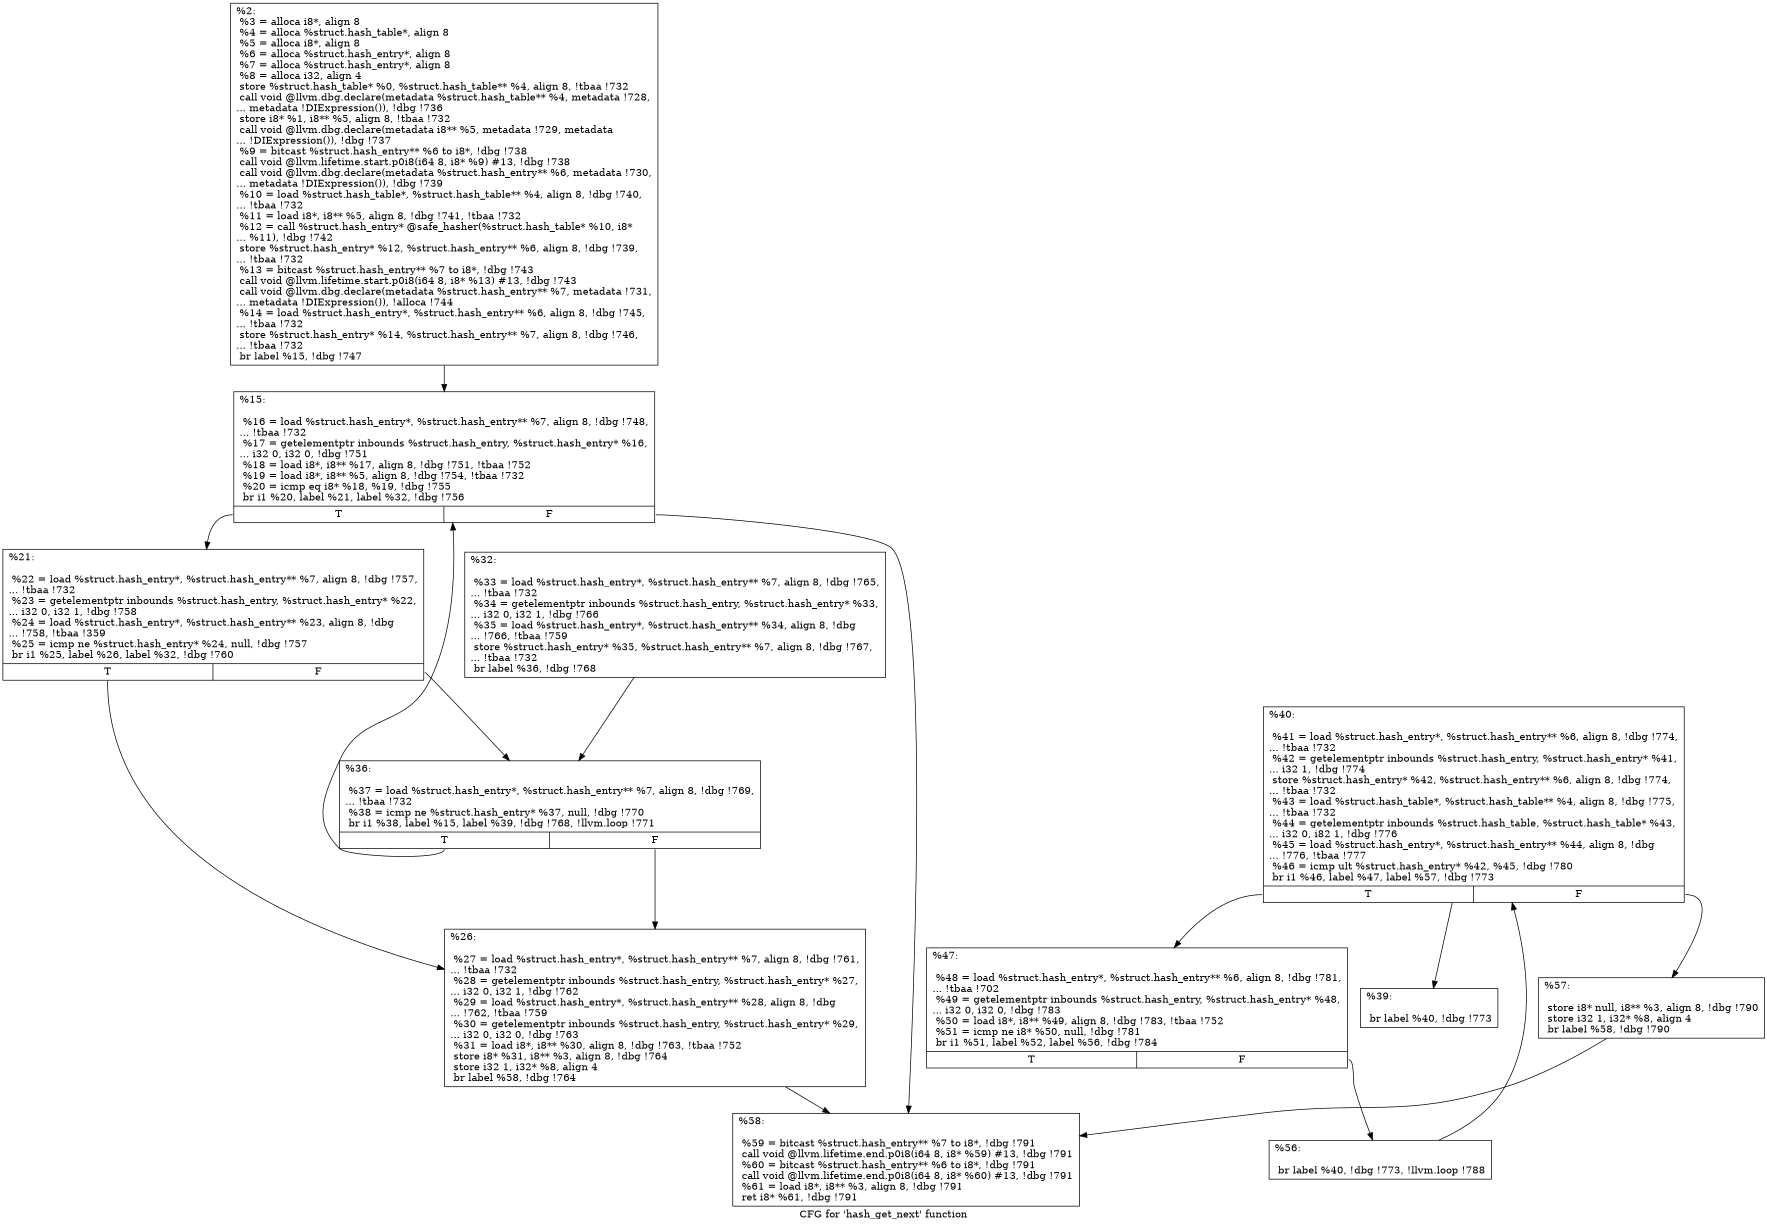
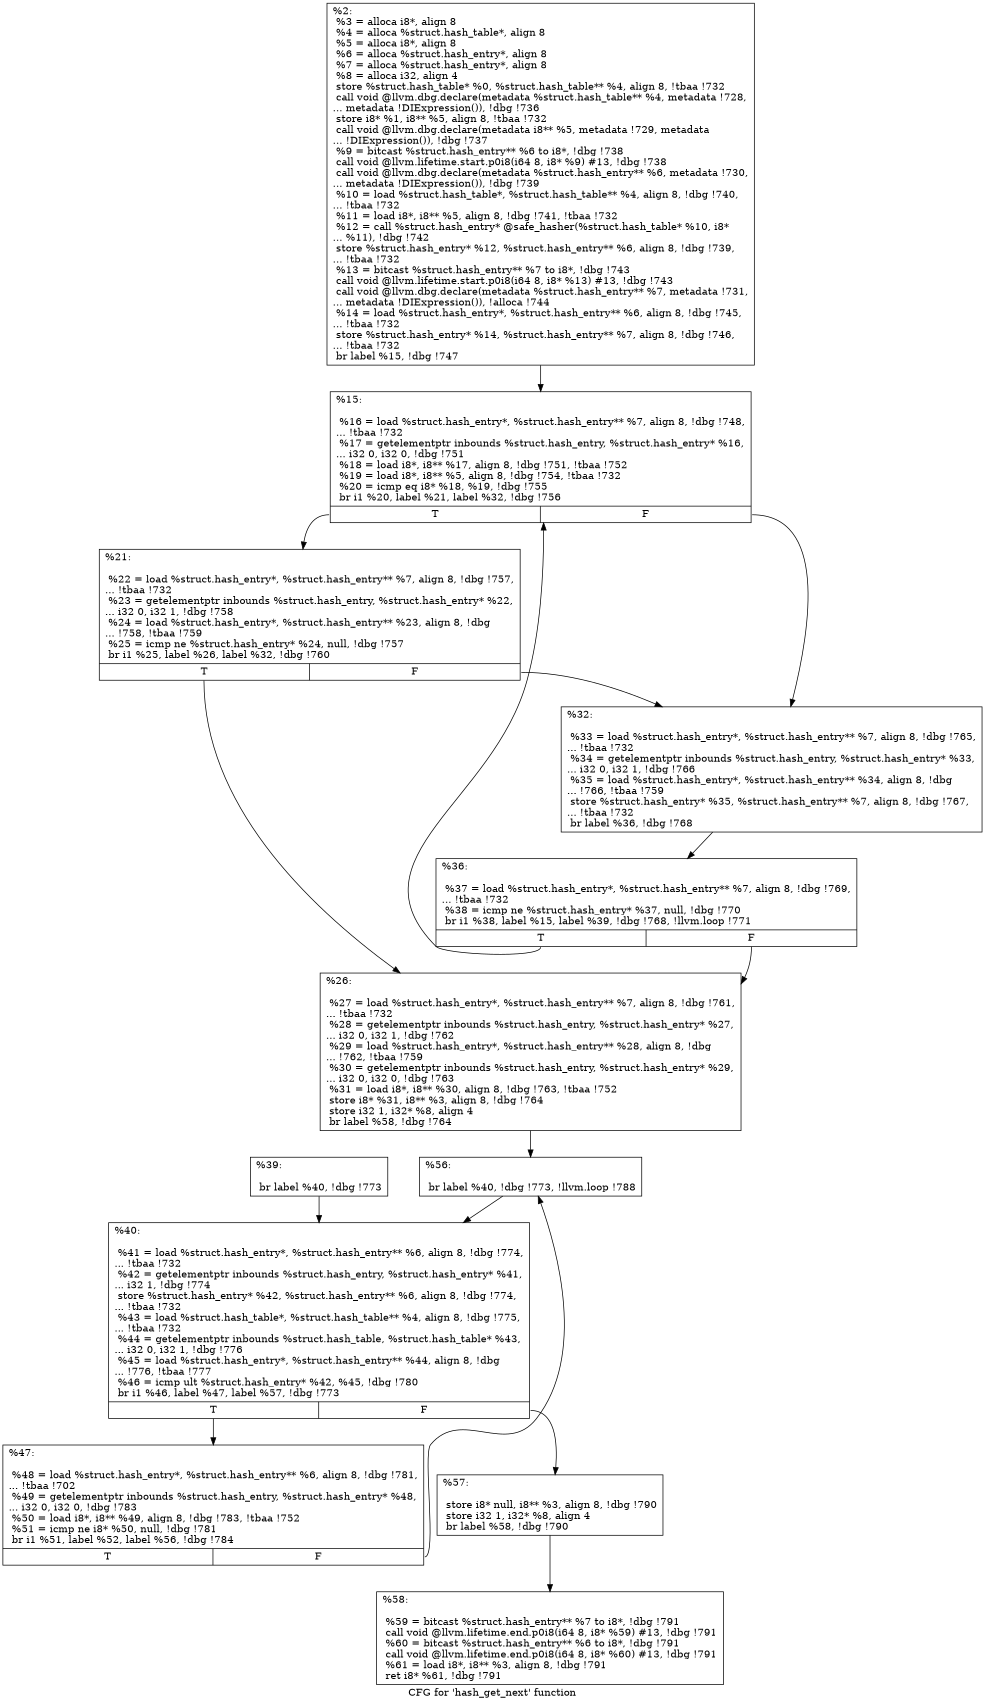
node "%21:": text "... !758, !tbaa !359" -> "... !758, !tbaa !759"
edge "%15:" -> "%58:": now "%15:" -> "%32:"
edge "%21:" -> "%36:": now "%21:" -> "%32:"
node "%40:": text "... i32 0, i82 1, !dbg !776" -> "... i32 0, i32 1, !dbg !776"
edge "%40:" -> "%39:": reversed
edge "%26:" -> "%58:": now "%26:" -> "%56:"
